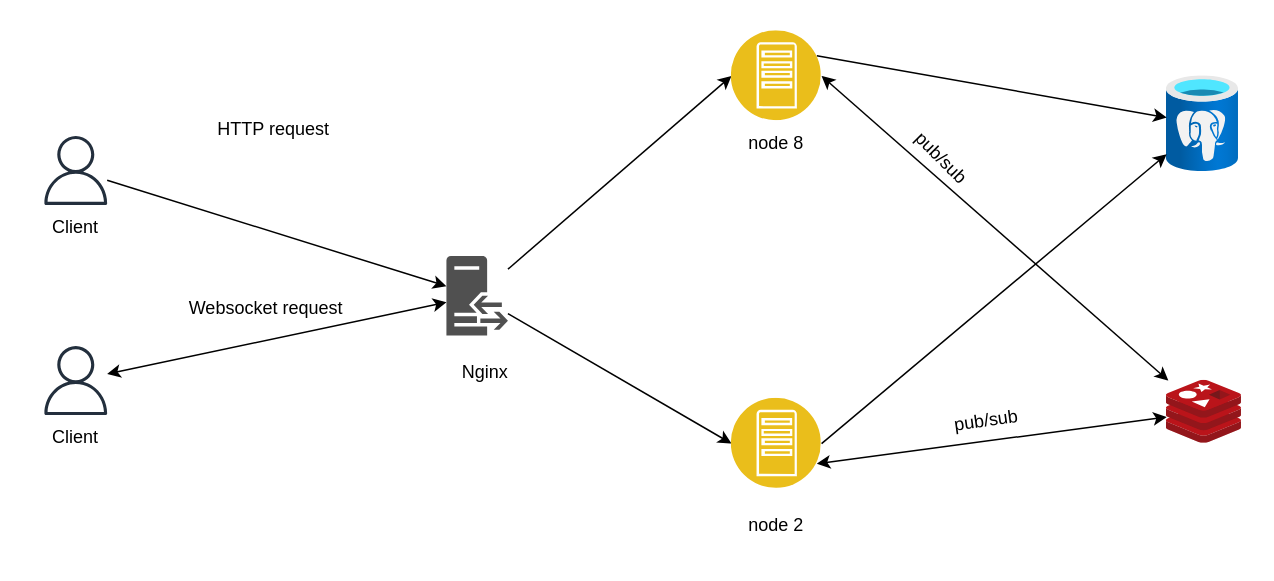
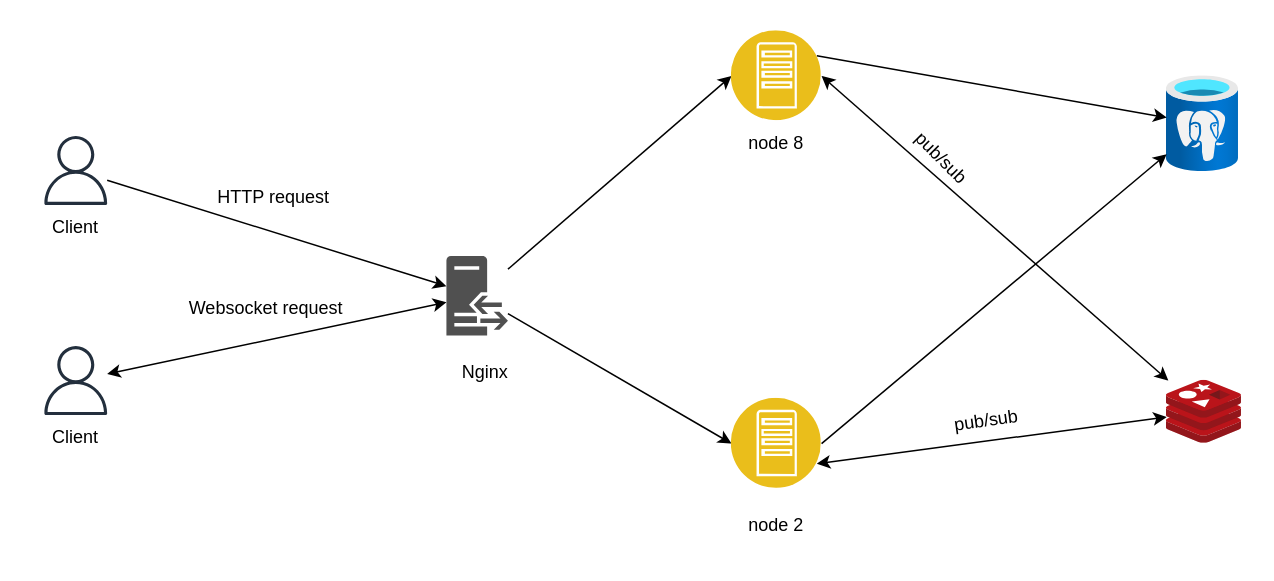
node "HTTP request": moved (274, 130) -> (274, 197)
